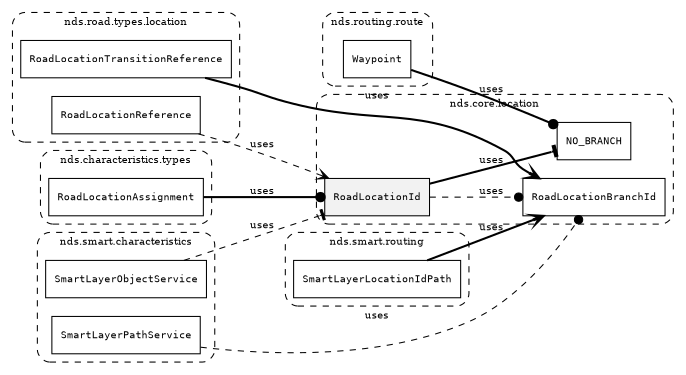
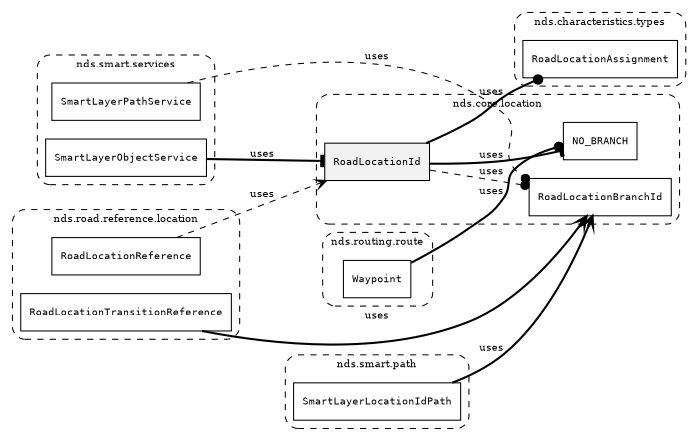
cluster "nds.road.types.location": label "nds.road.types.location" -> "nds.road.reference.location"
edge "RoadLocationAssignment" -> "RoadLocationId": reversed
edge "SmartLayerObjectService" -> "RoadLocationId": style dashed -> bold
cluster "nds.smart.characteristics": label "nds.smart.characteristics" -> "nds.smart.services"
cluster "nds.smart.routing": label "nds.smart.routing" -> "nds.smart.path"
